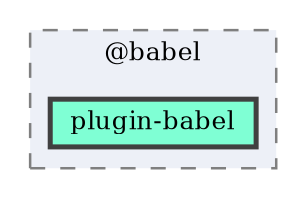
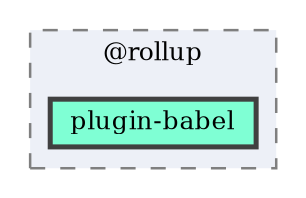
cluster "@babel": label "@babel" -> "@rollup"
